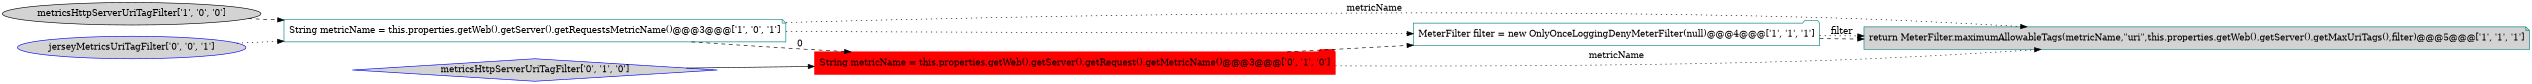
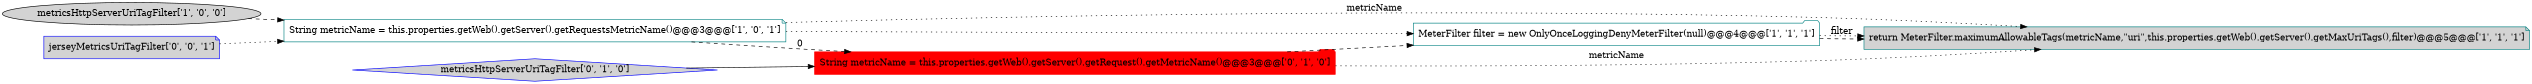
node "jerseyMetricsUriTagFilter['0', '0', '1']": shape ellipse -> note
